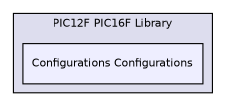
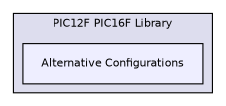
node "Configurations Configurations": label "Configurations Configurations" -> "Alternative Configurations"
